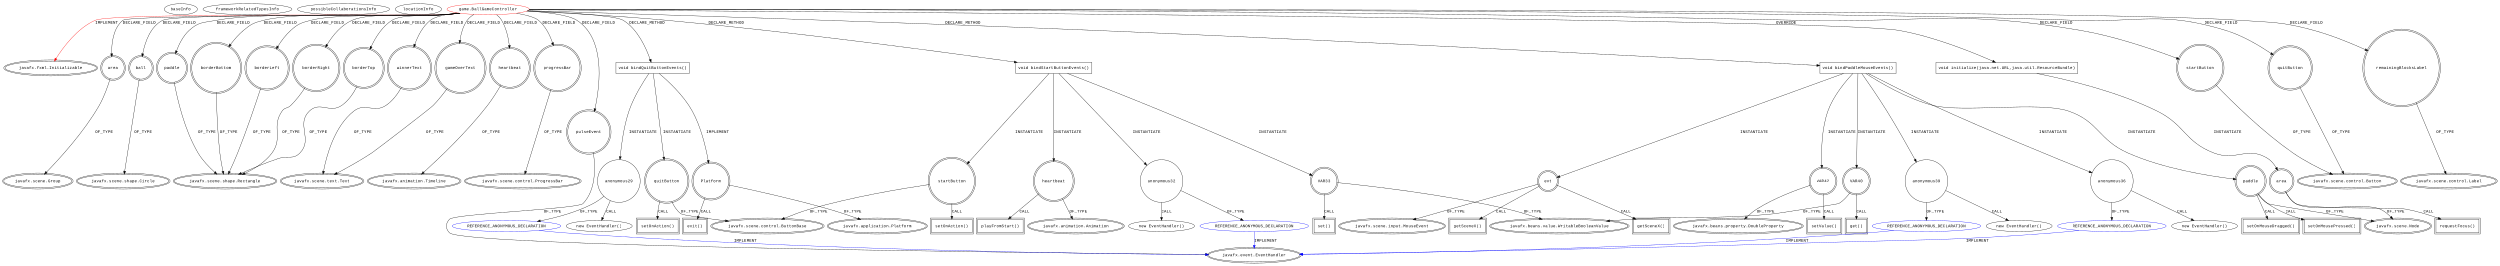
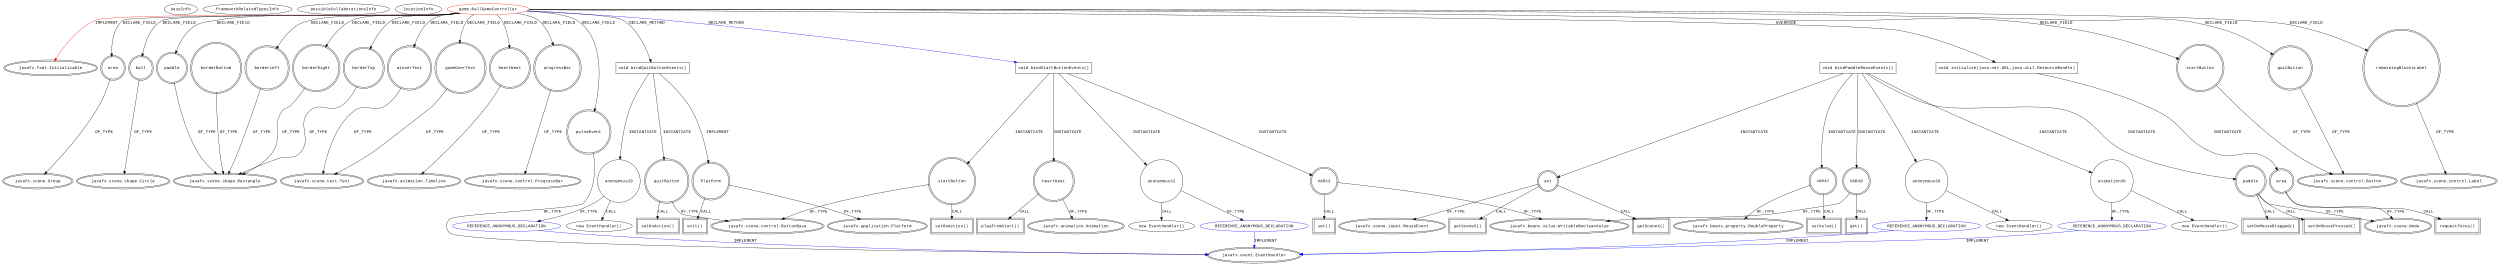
edge "game.BallGameController" -> "borderBottom": removed, label "DECLARE_FIELD"
edge "game.BallGameController" -> "void bindStartButtonEvents()": color black -> blue
edge "game.BallGameController" -> "void bindPaddleMouseEvents()": removed, label "DECLARE_METHOD"
node "anonymous36": label "anonymous36" -> "animation36"
